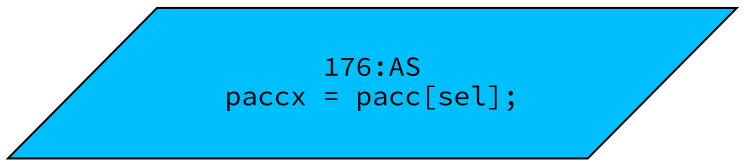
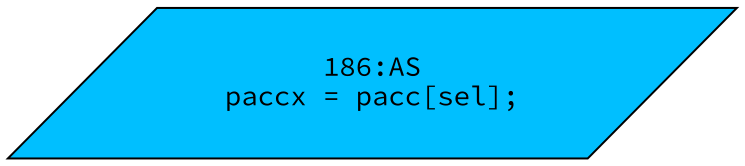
node "176:AS paccx = pacc[sel];": label "176:AS paccx = pacc[sel];" -> "186:AS paccx = pacc[sel];"
